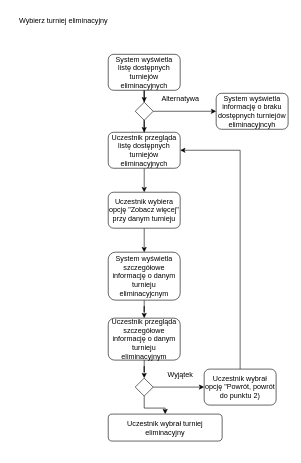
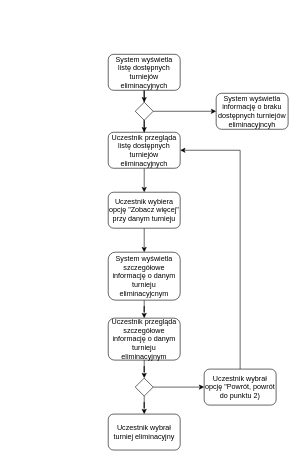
node "Wybierz turniej eliminacyjny": removed
node "Alternatywa": removed
node "Wyjątek": removed
node "Uczestnik wybrał turniej eliminacyjny": size 114x27 -> 72x36
